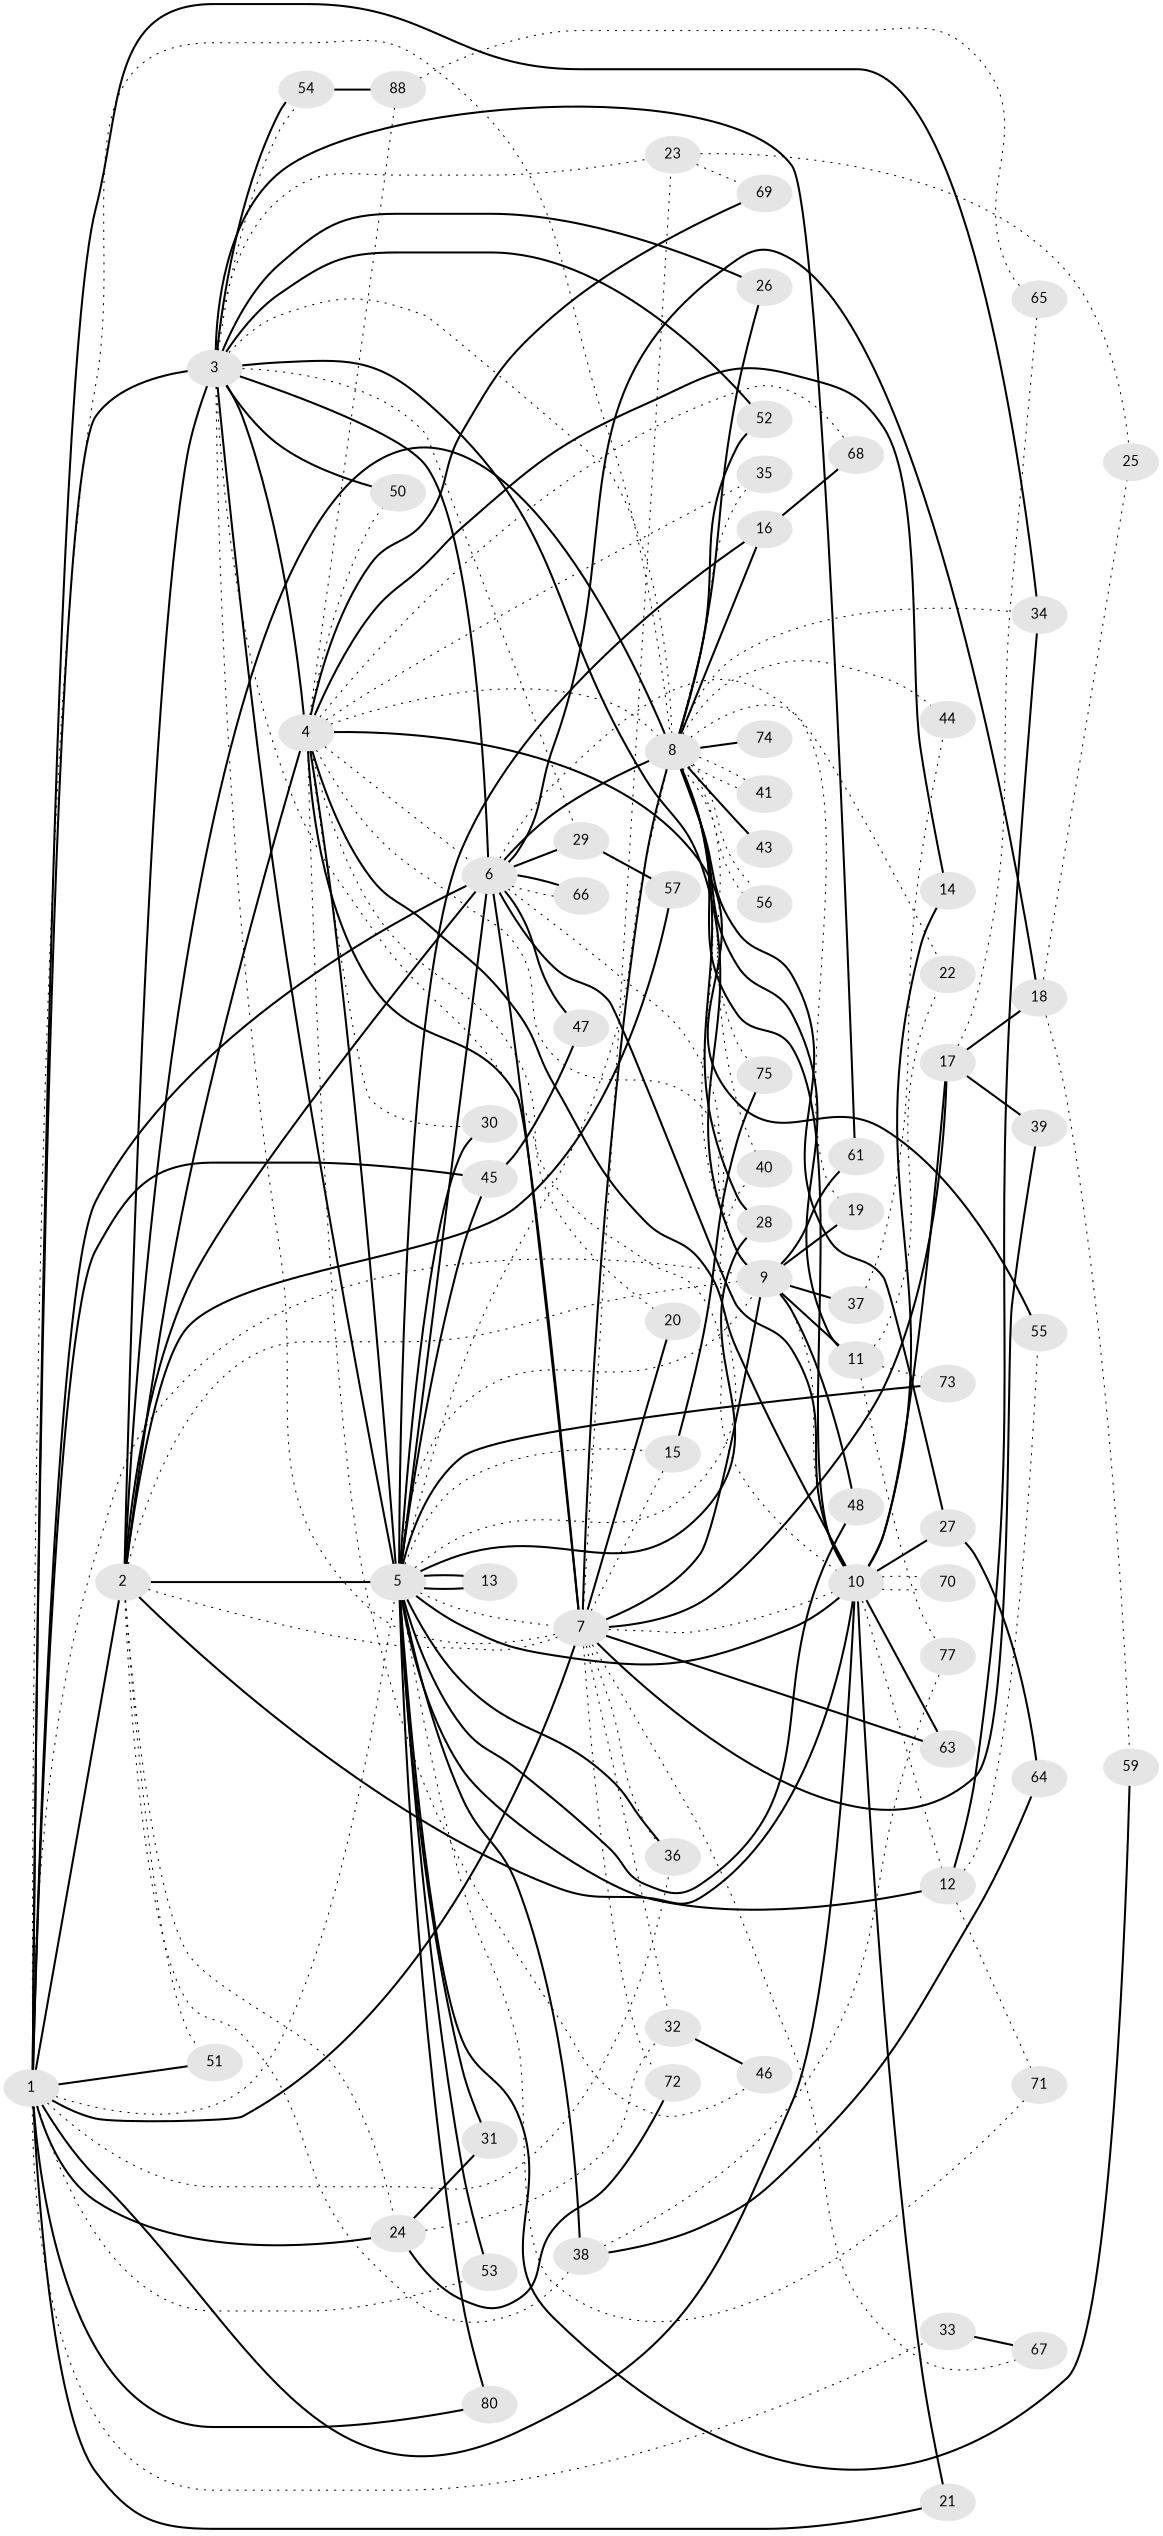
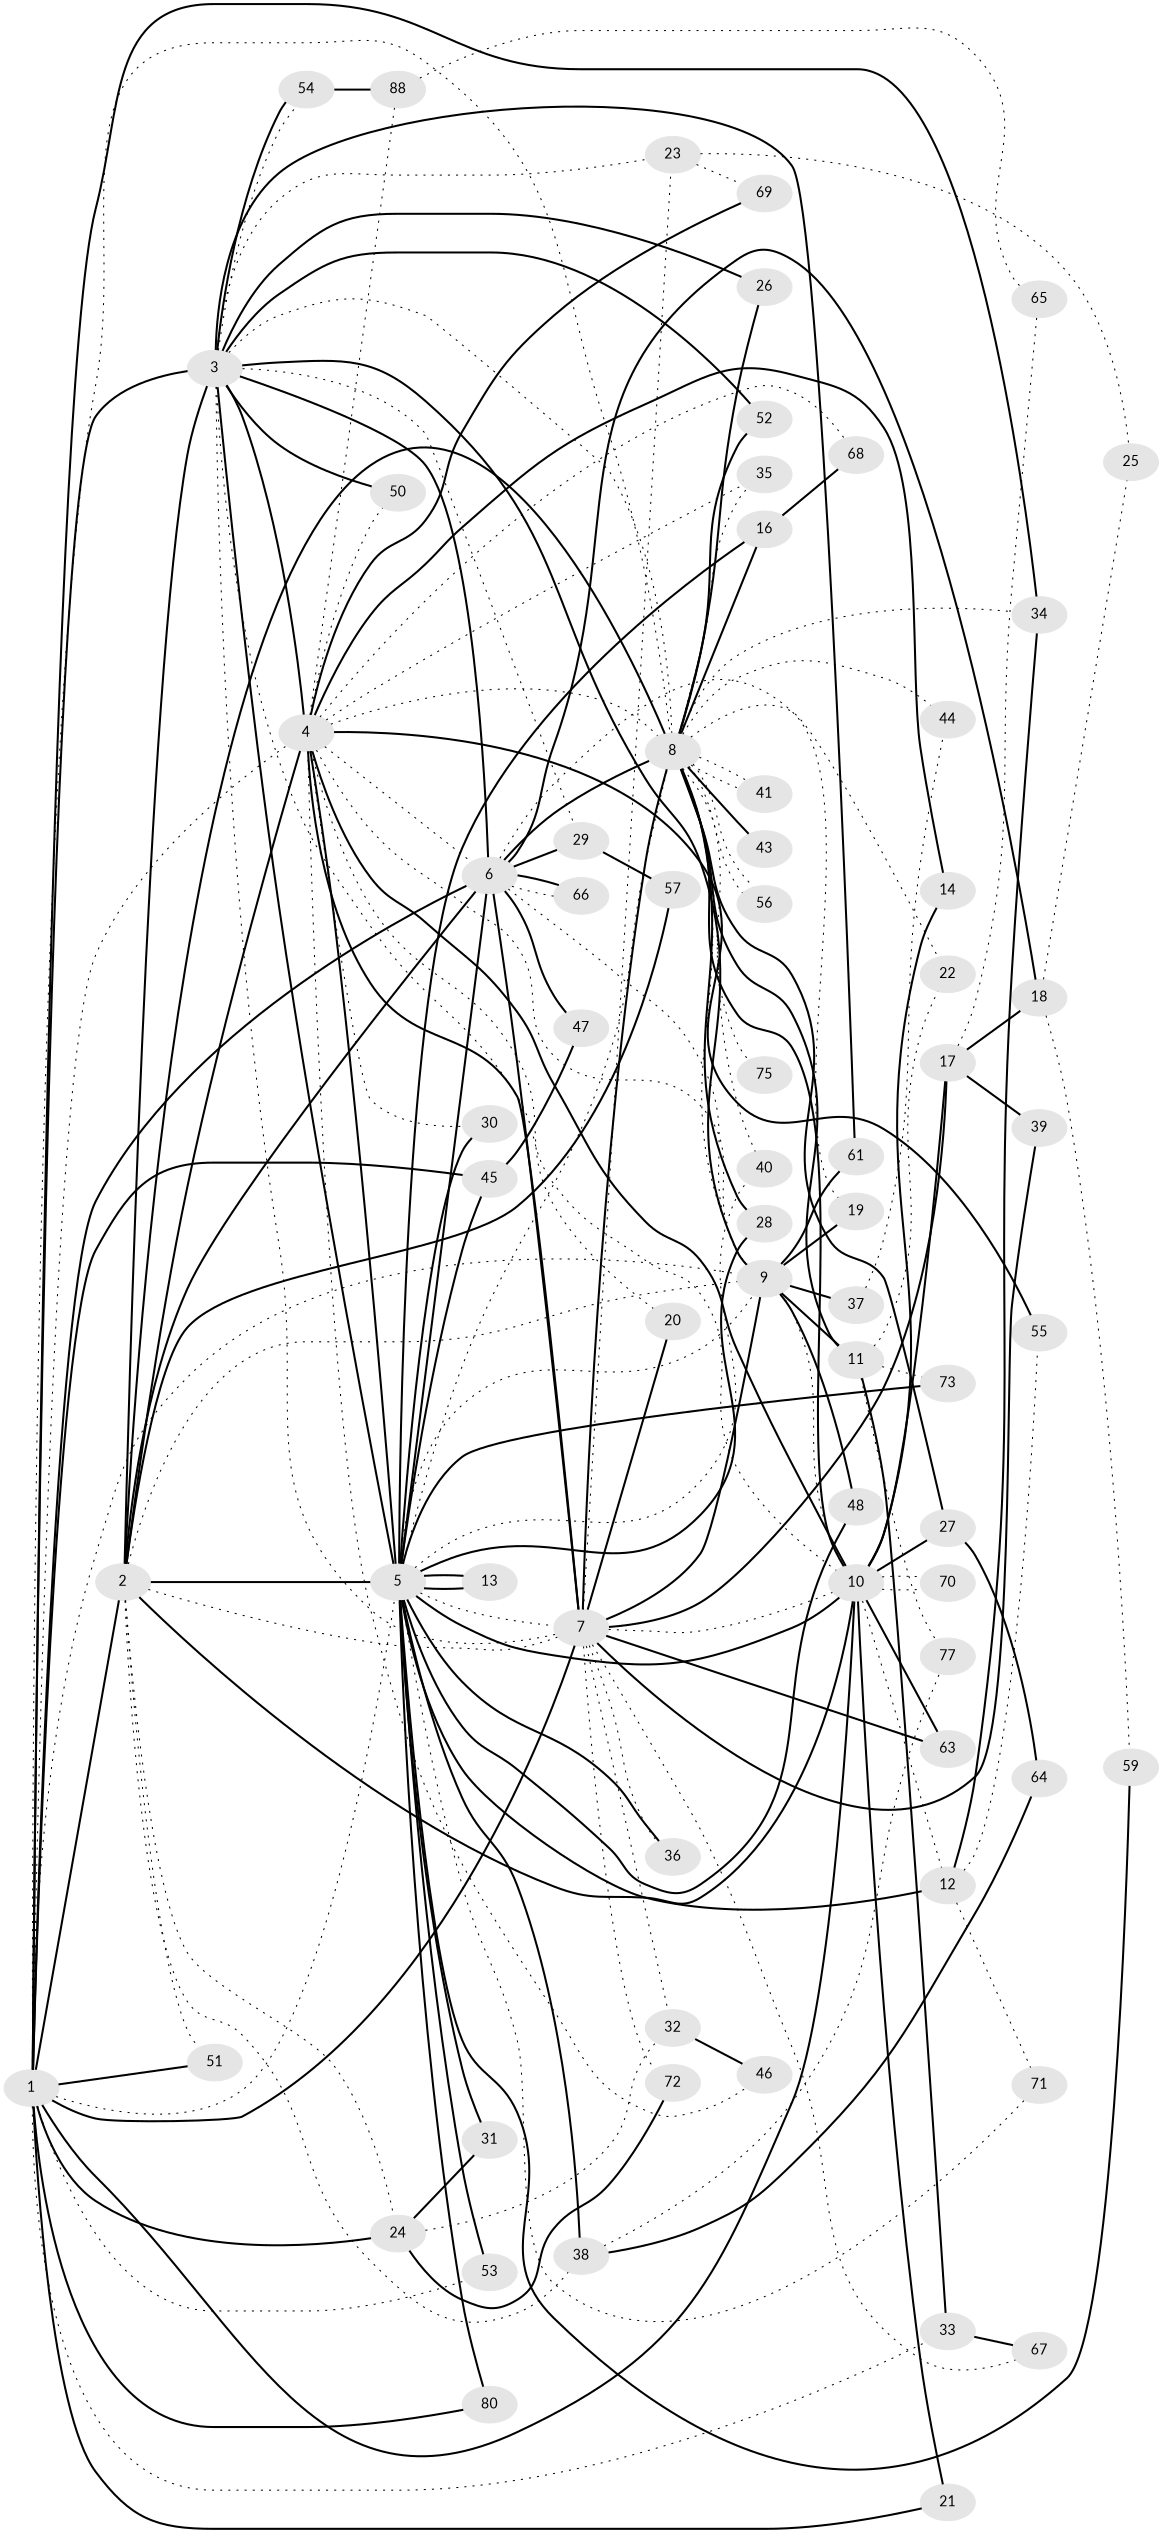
node "74": removed
edge "6" -- "10": removed
node "15": removed
edge "11" -- "33": added
edge "36" -- "1": now "4" -- "1"
